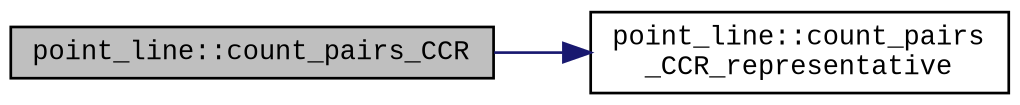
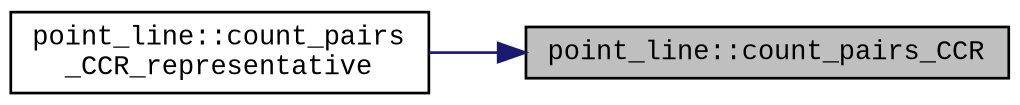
edge "point_line::count_pairs_CCR" -> "point_line::count_pairs _CCR_representative": reversed
